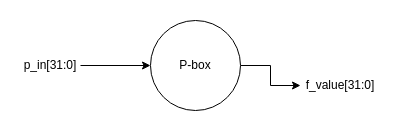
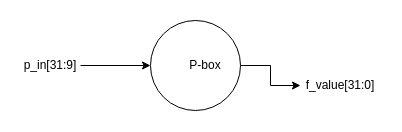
node "p_in[31:0]": label "p_in[31:0]" -> "p_in[31:9]"
node "P-box": moved (196, 66) -> (206, 66)
